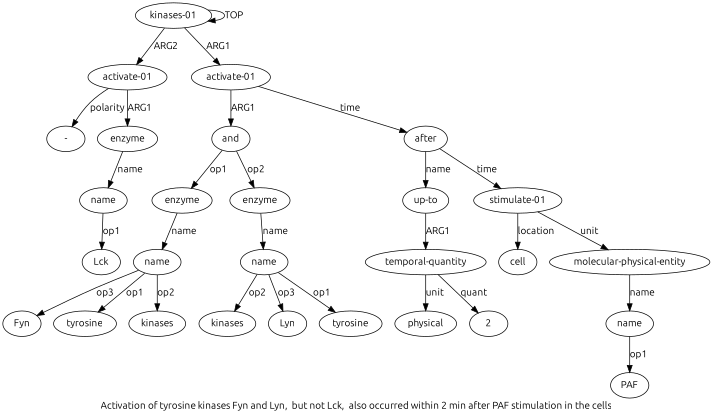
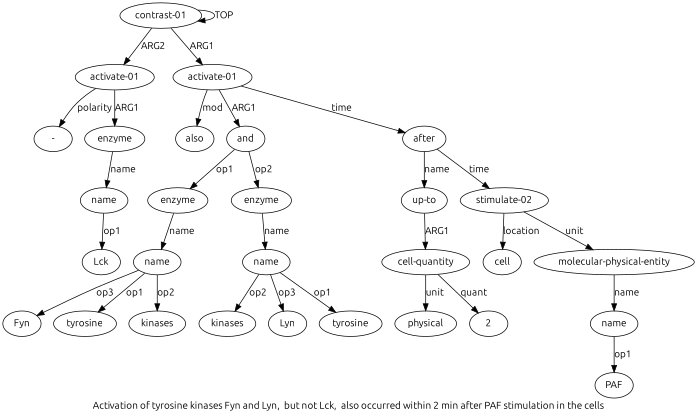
node "kinases-01": label "kinases-01" -> "contrast-01"
node "also": added
node "stimulate-01": label "stimulate-01" -> "stimulate-02"
node "temporal-quantity": label "temporal-quantity" -> "cell-quantity"
